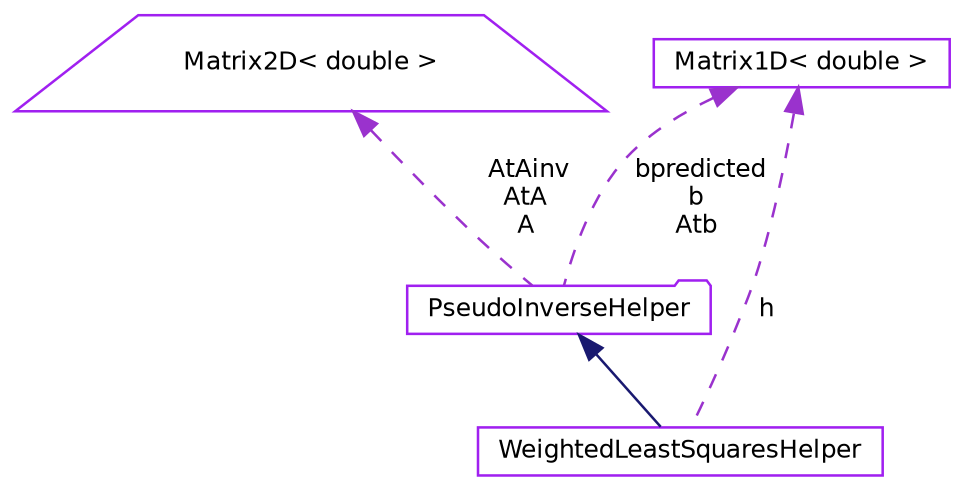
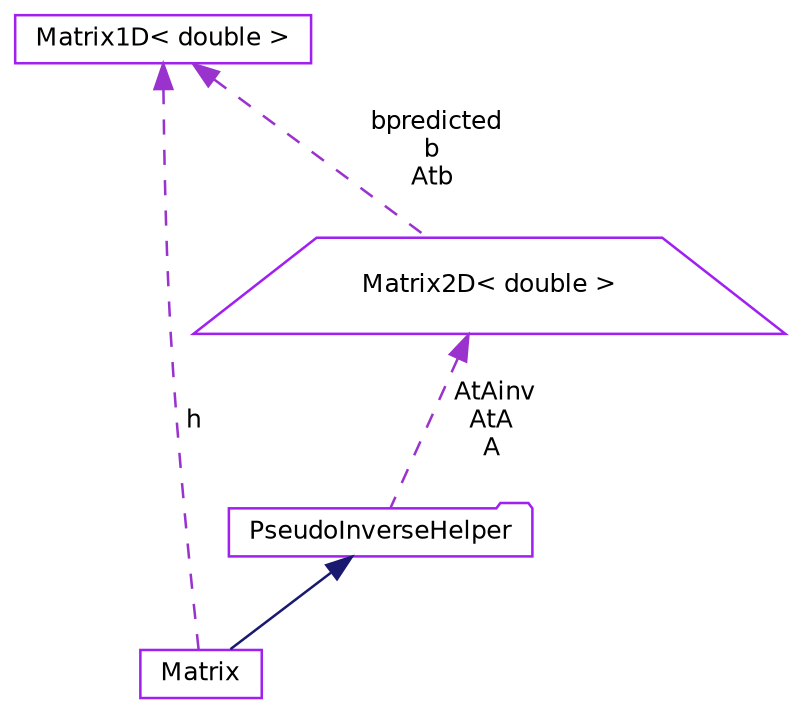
edge "PseudoInverseHelper" -> "Matrix1D< double >": now "Matrix2D< double >" -> "Matrix1D< double >"
node "WeightedLeastSquaresHelper": label "WeightedLeastSquaresHelper" -> "Matrix"
